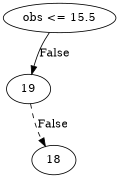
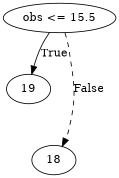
edge "obs <= 15.5" -> "19": label "False" -> "True"
edge "19" -> "18": now "obs <= 15.5" -> "18"
